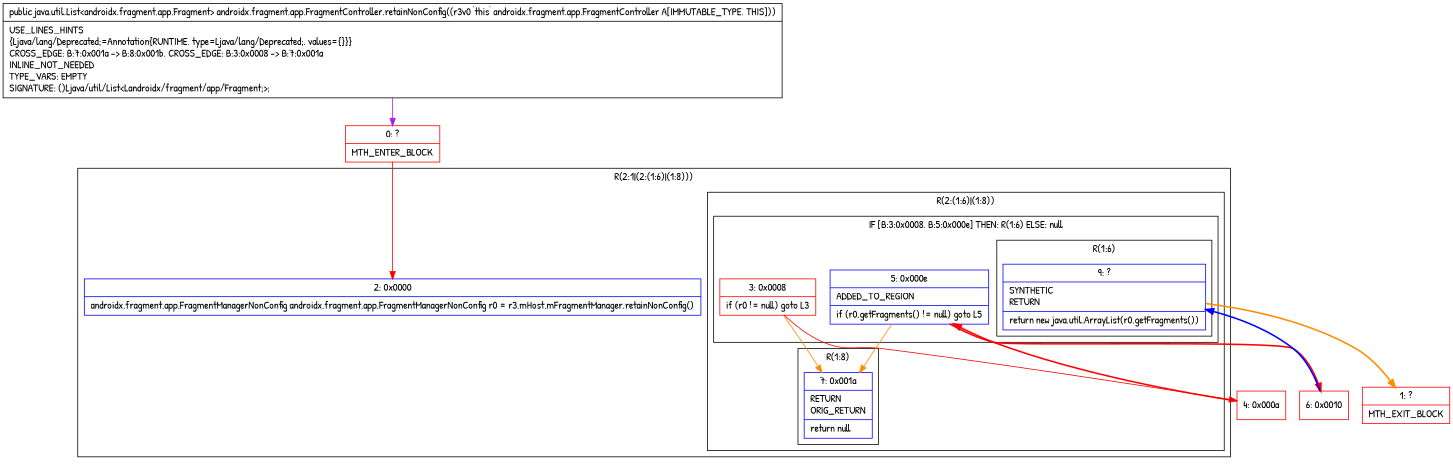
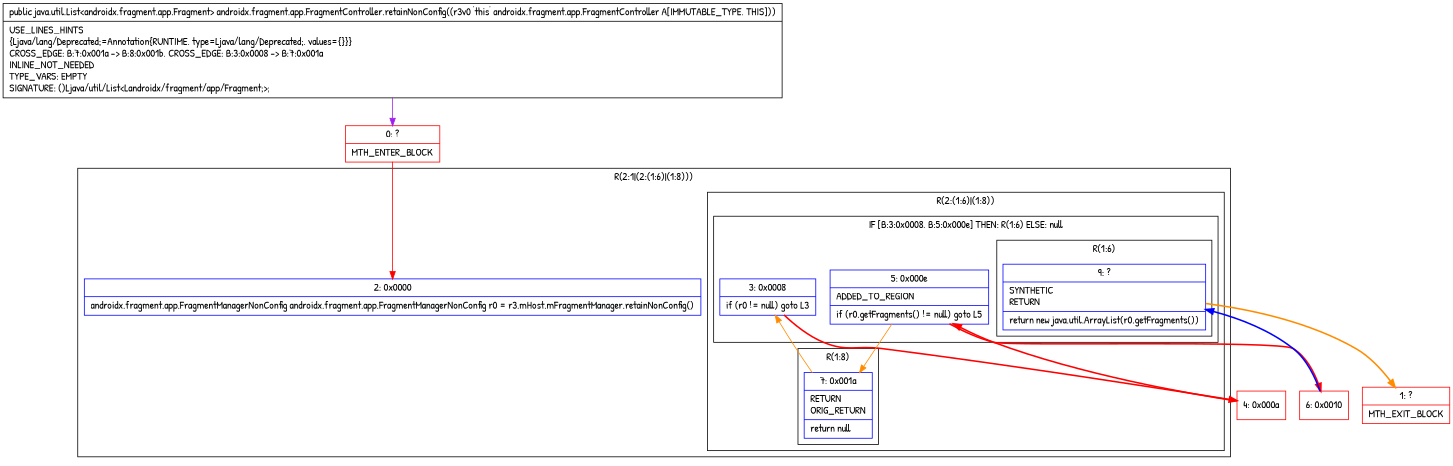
node "3: 0x0008": color red -> blue
edge "3: 0x0008" -> "7: 0x001a": reversed
edge "3: 0x0008" -> "4: 0x000a": style solid -> bold
